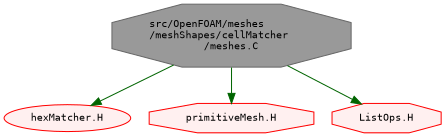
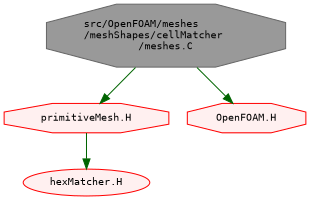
edge "src/OpenFOAM/meshes /meshShapes/cellMatcher /meshes.C" -> "hexMatcher.H": now "primitiveMesh.H" -> "hexMatcher.H"
node "ListOps.H": label "ListOps.H" -> "OpenFOAM.H"
